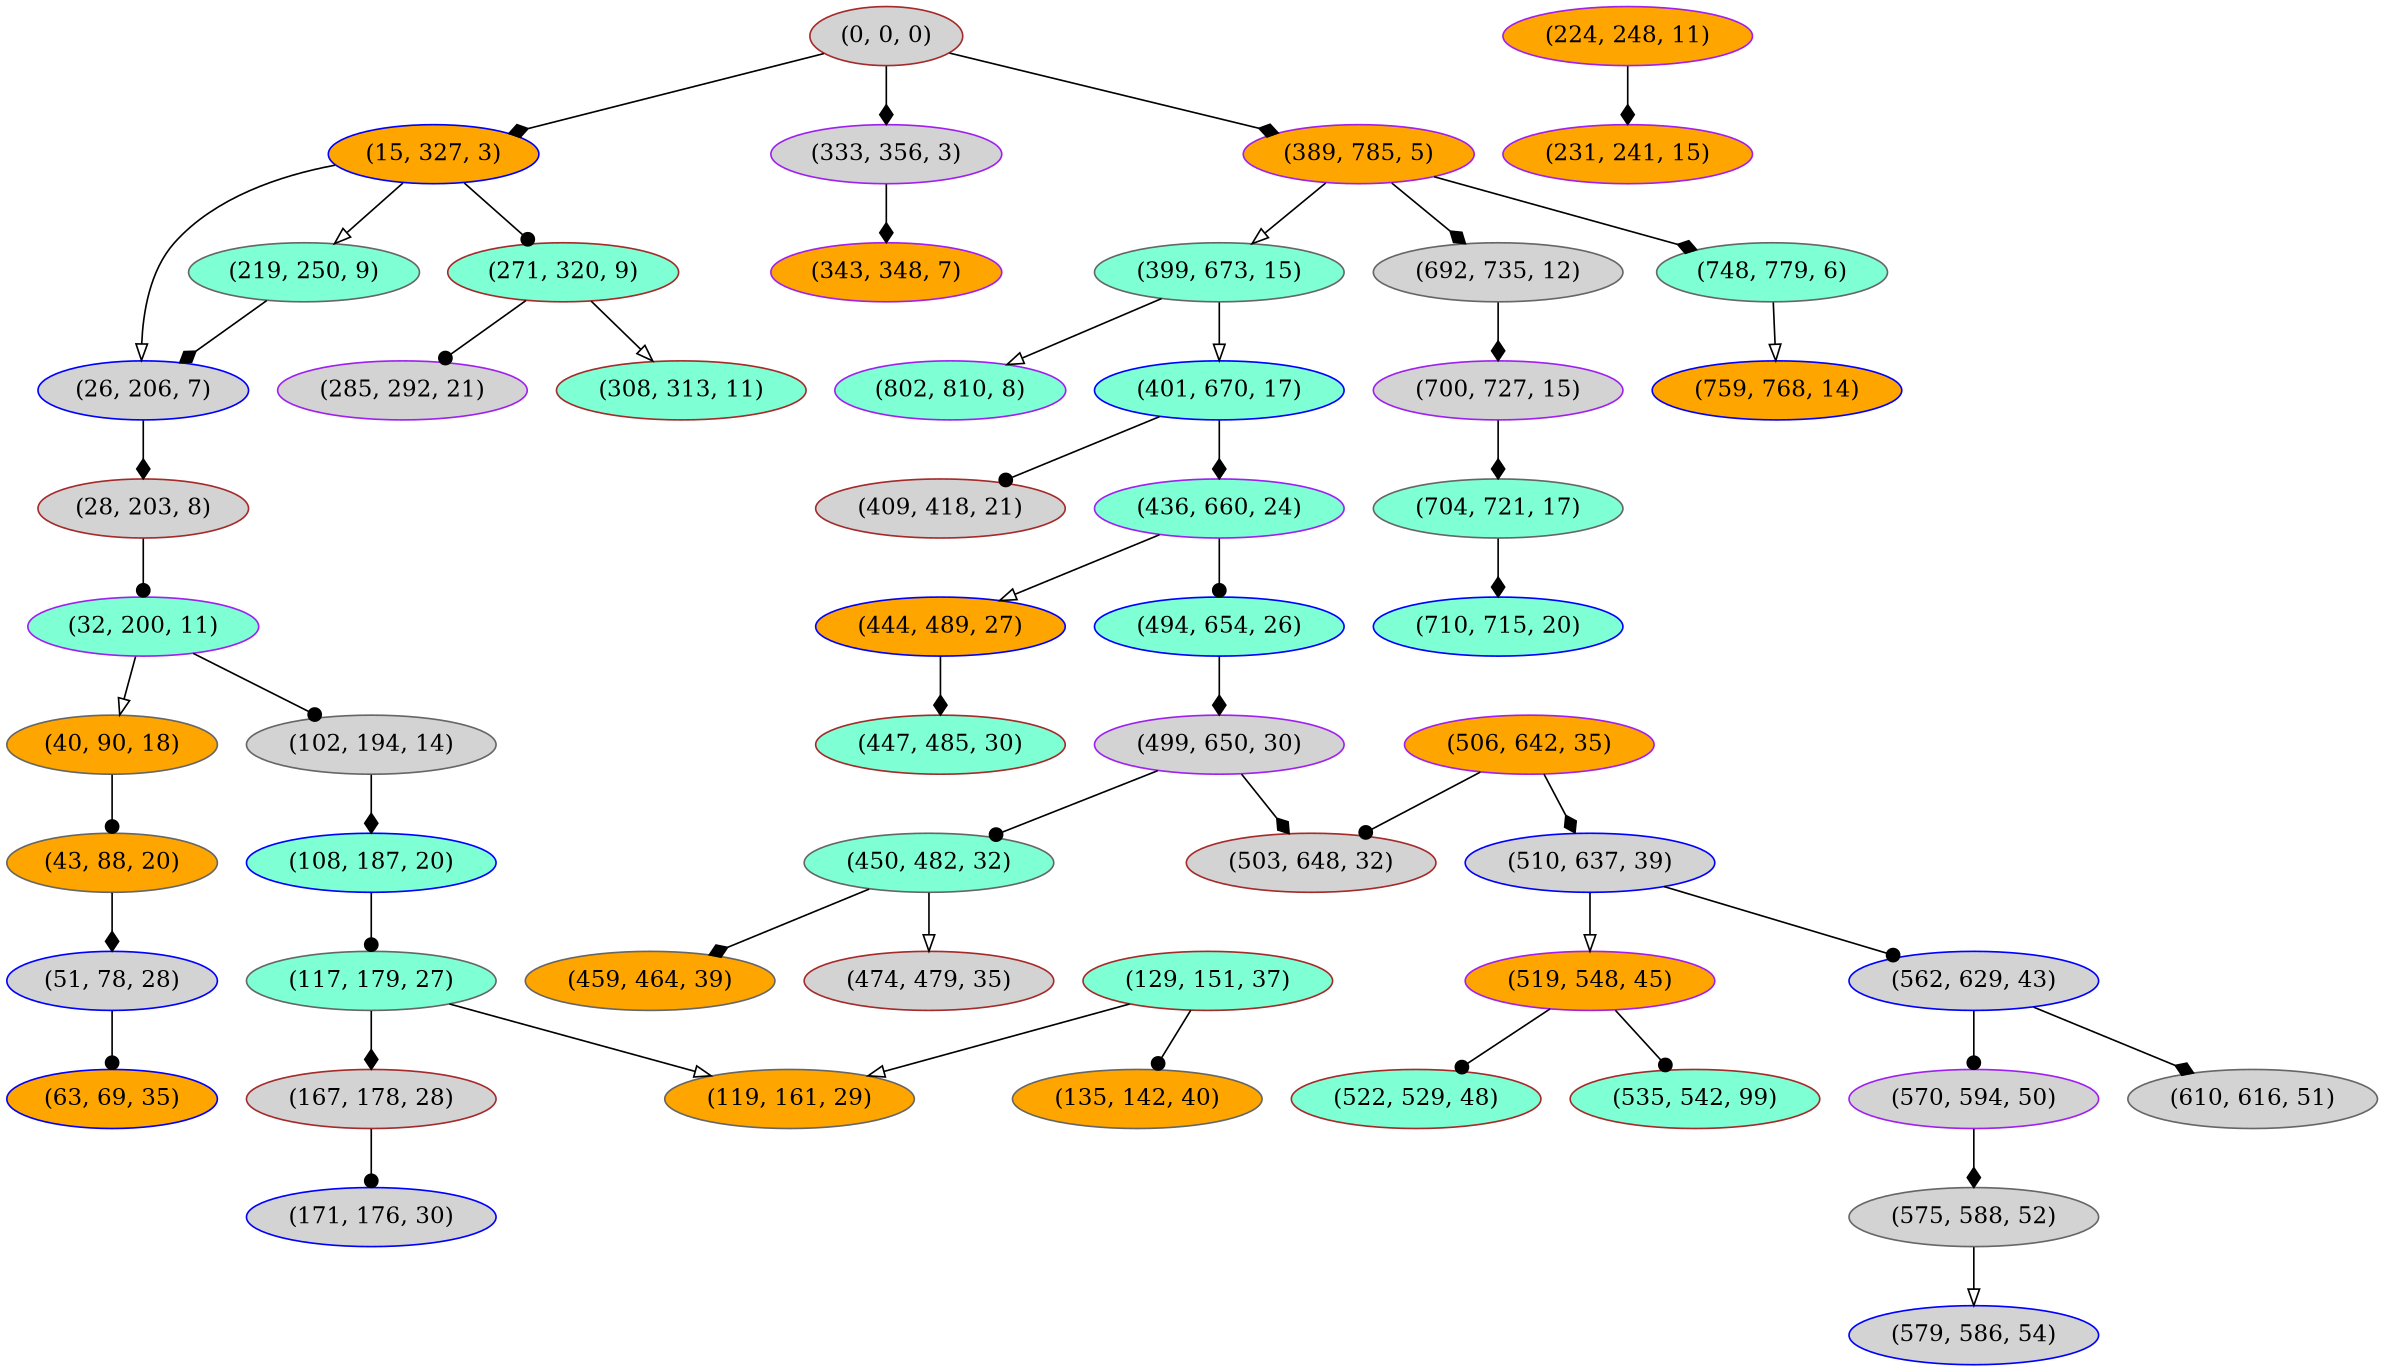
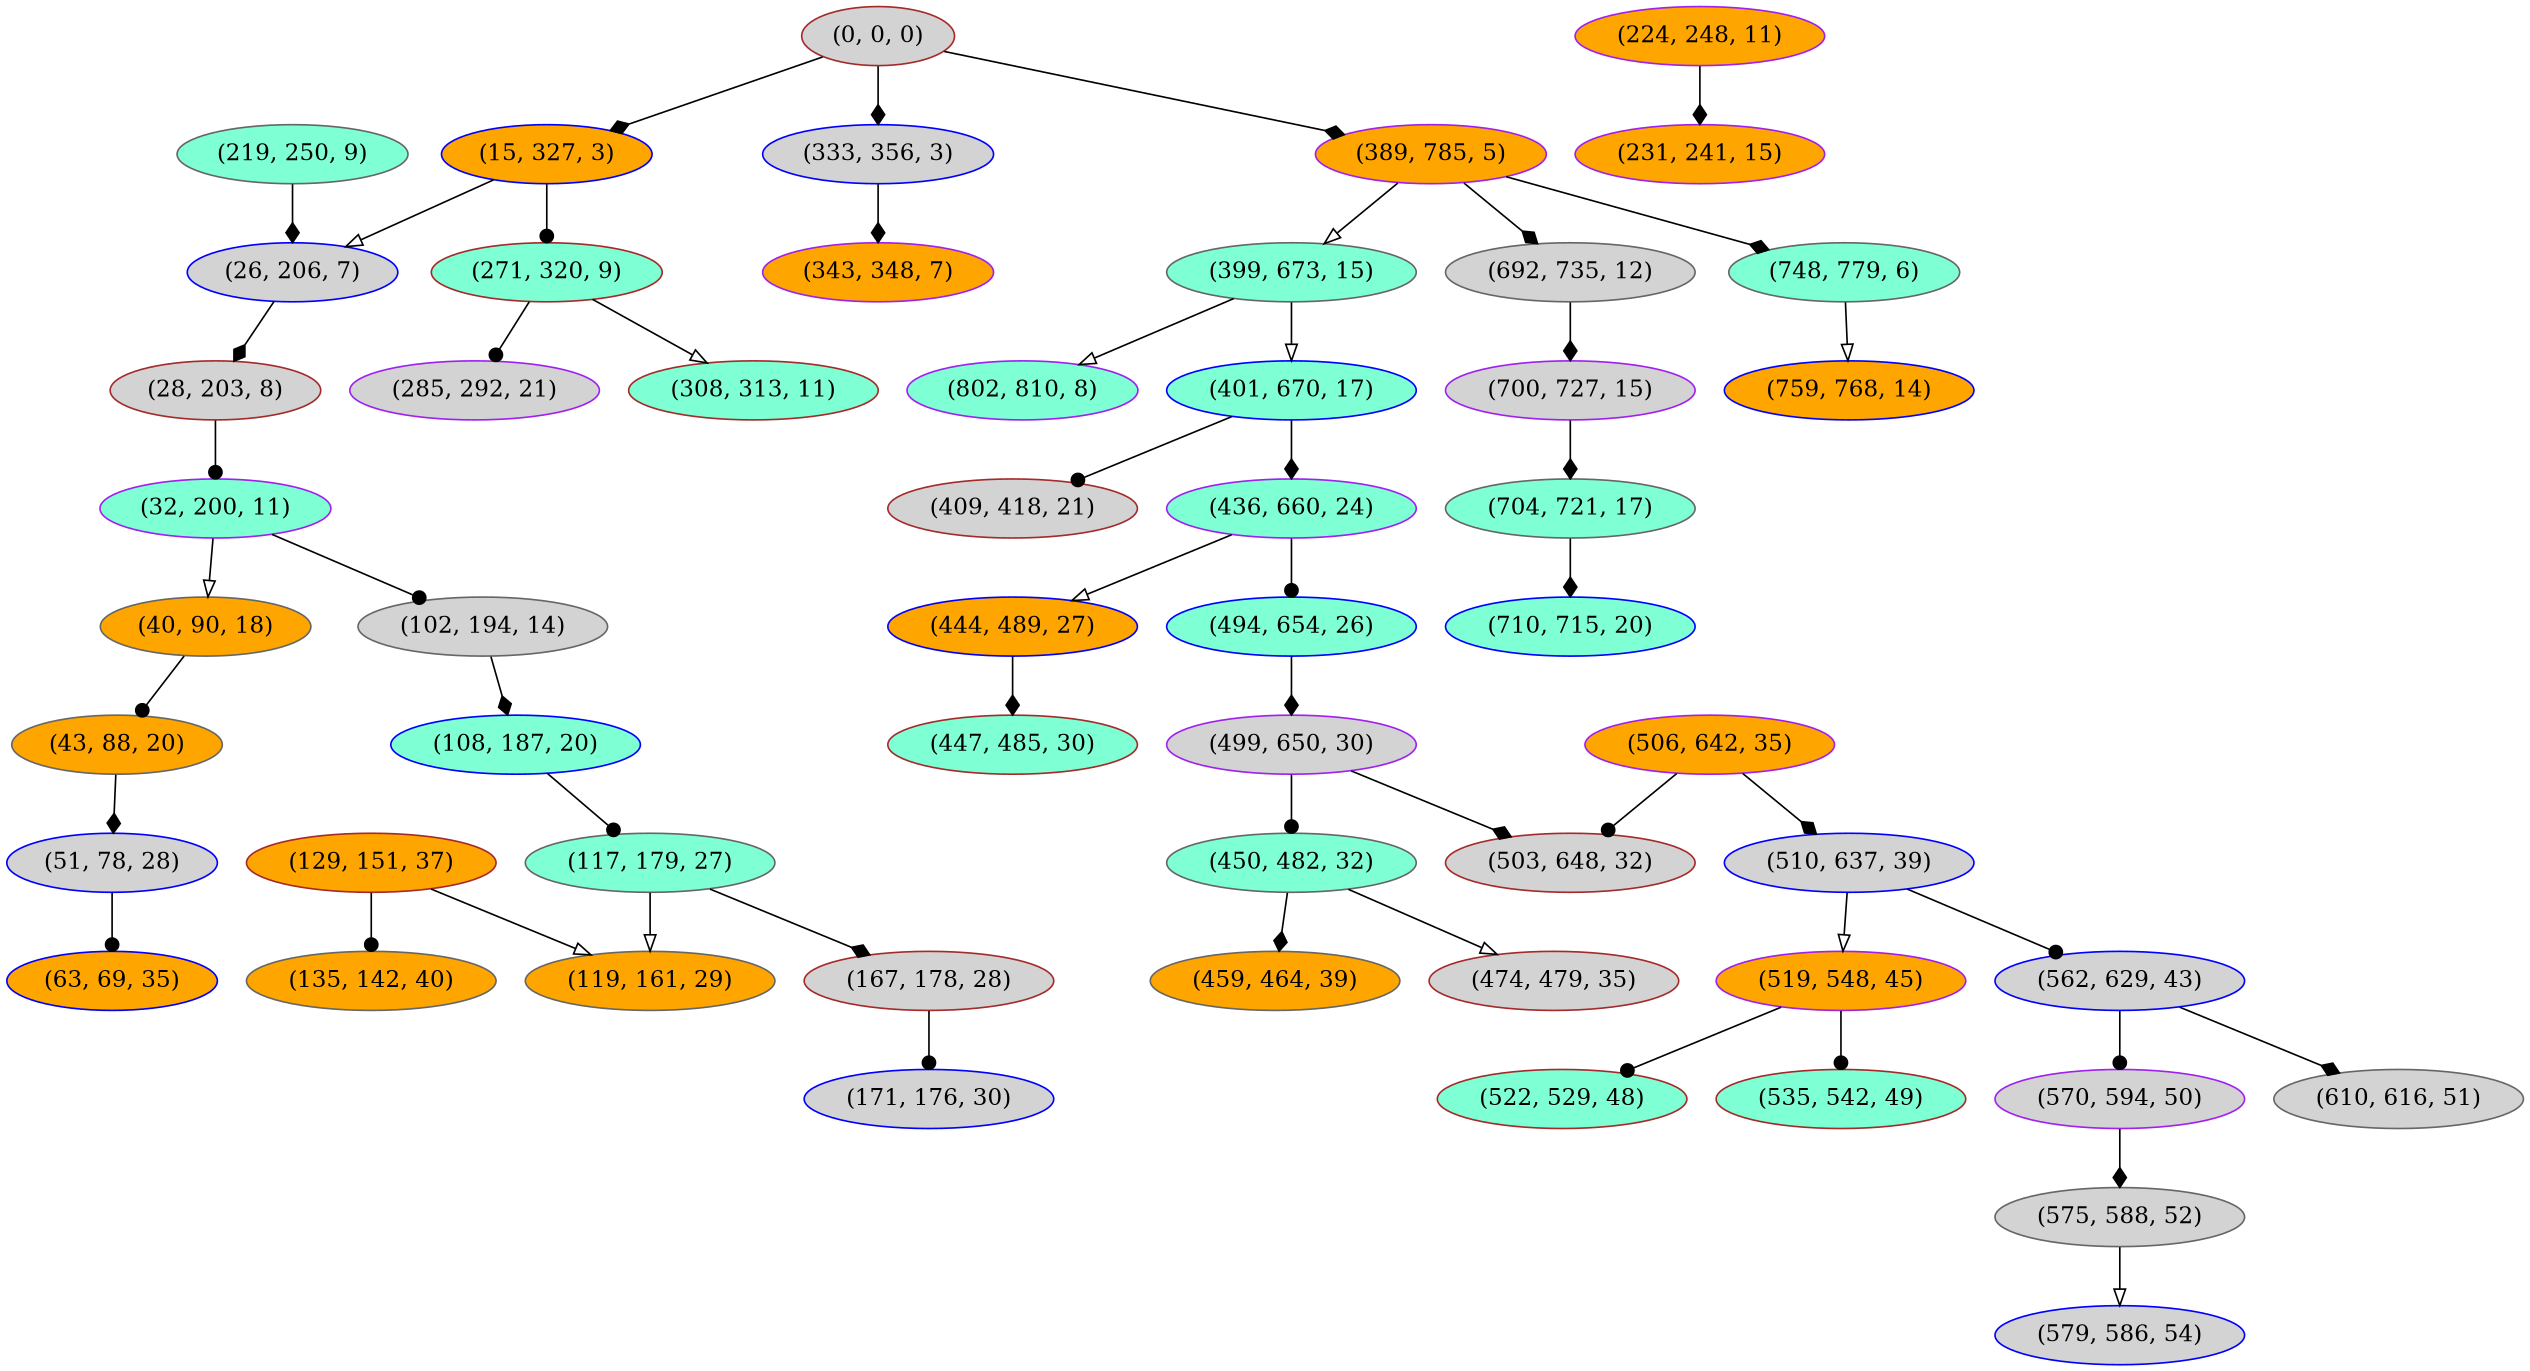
node "(333, 356, 3)": color purple -> blue
edge "(15, 327, 3)" -> "(219, 250, 9)": removed
node "(129, 151, 37)": fillcolor aquamarine -> orange
node "(535, 542, 99)": label "(535, 542, 99)" -> "(535, 542, 49)"
